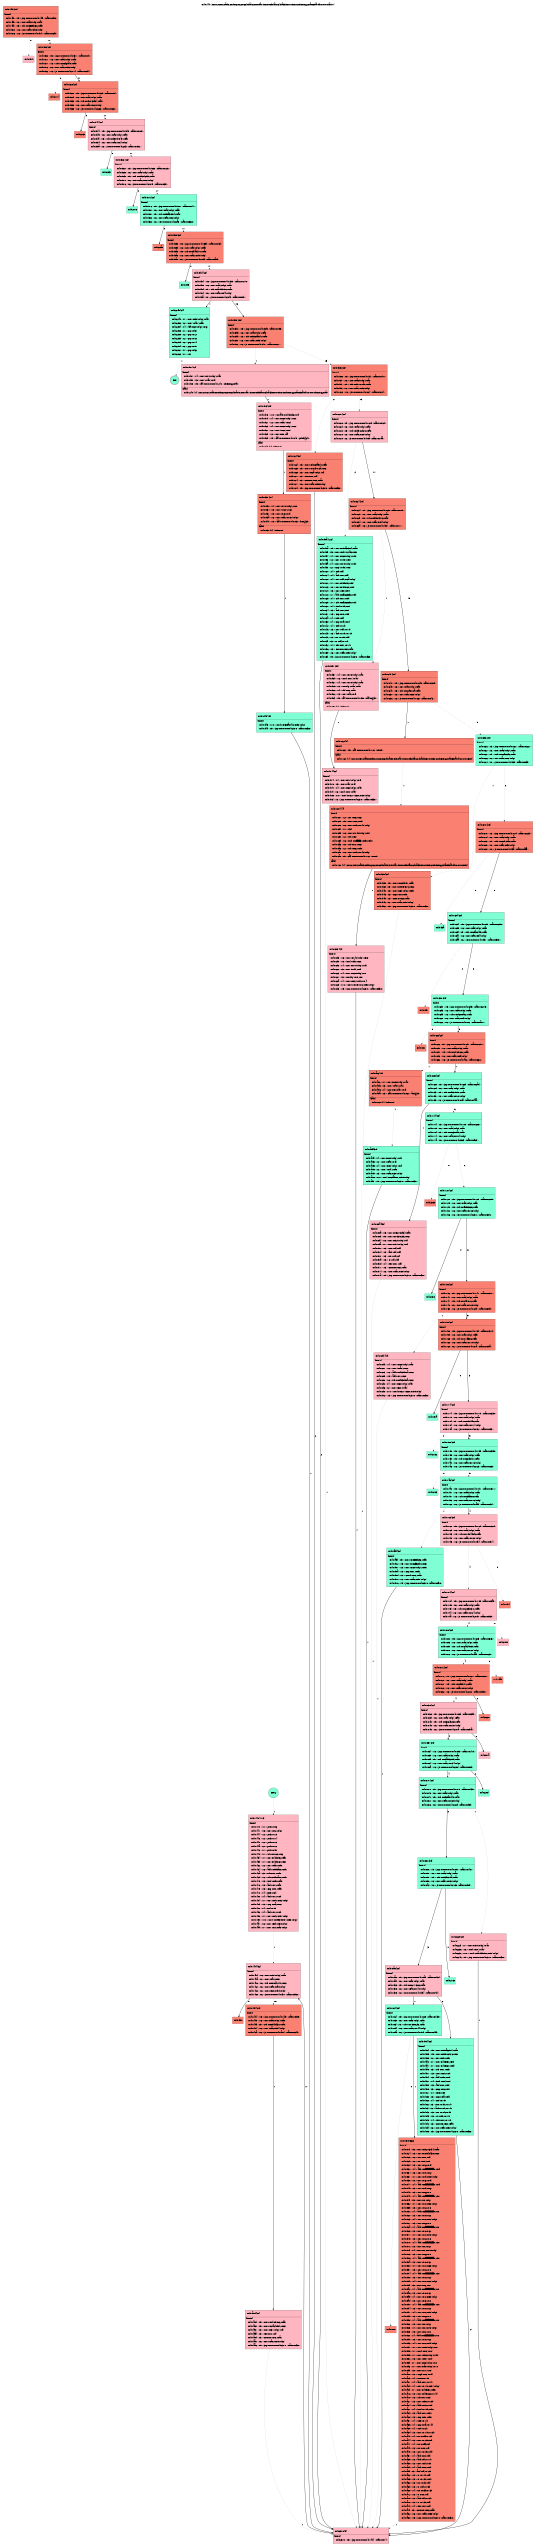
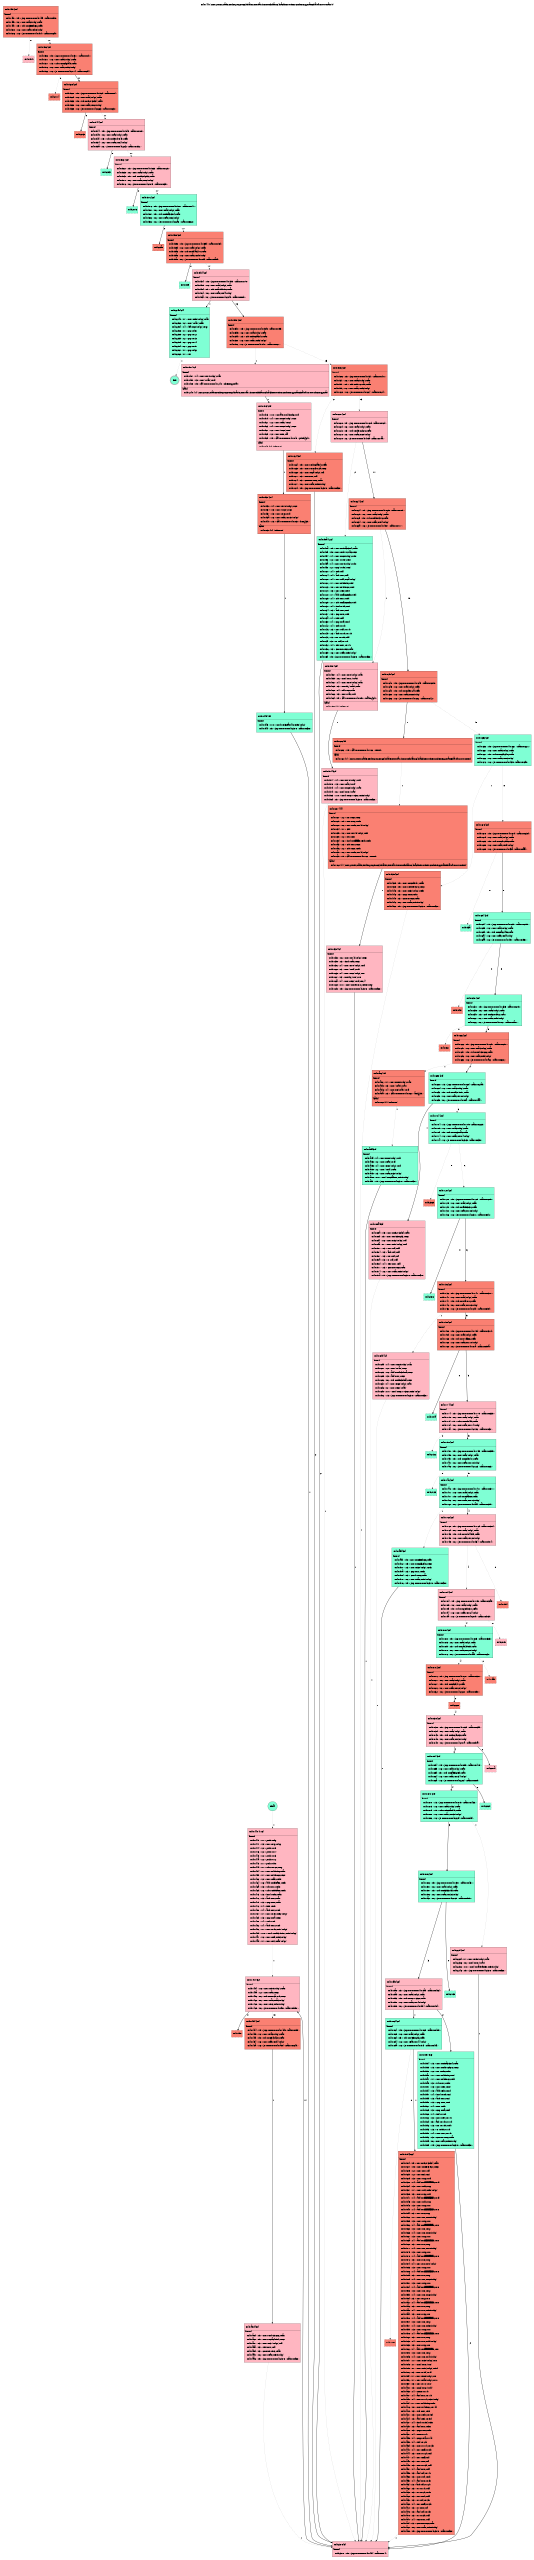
edge "0x40181c [28]" -> "0x401838 [28]": now "0x402220" -> "0x401838 [28]"
node "Entry": label "Entry" -> "Final"
